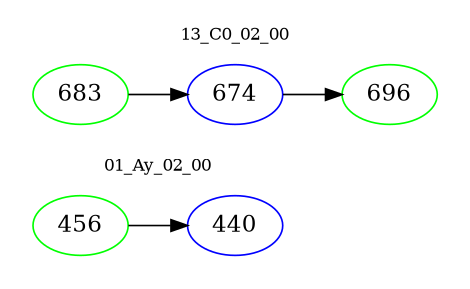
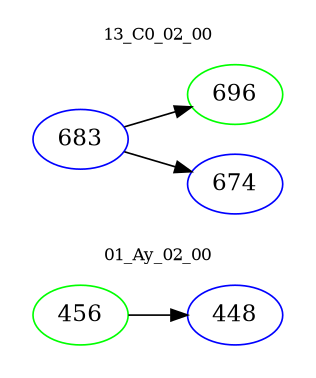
node "683": color green -> blue
edge "674" -> "696": now "683" -> "696"
node "440": label "440" -> "448"
